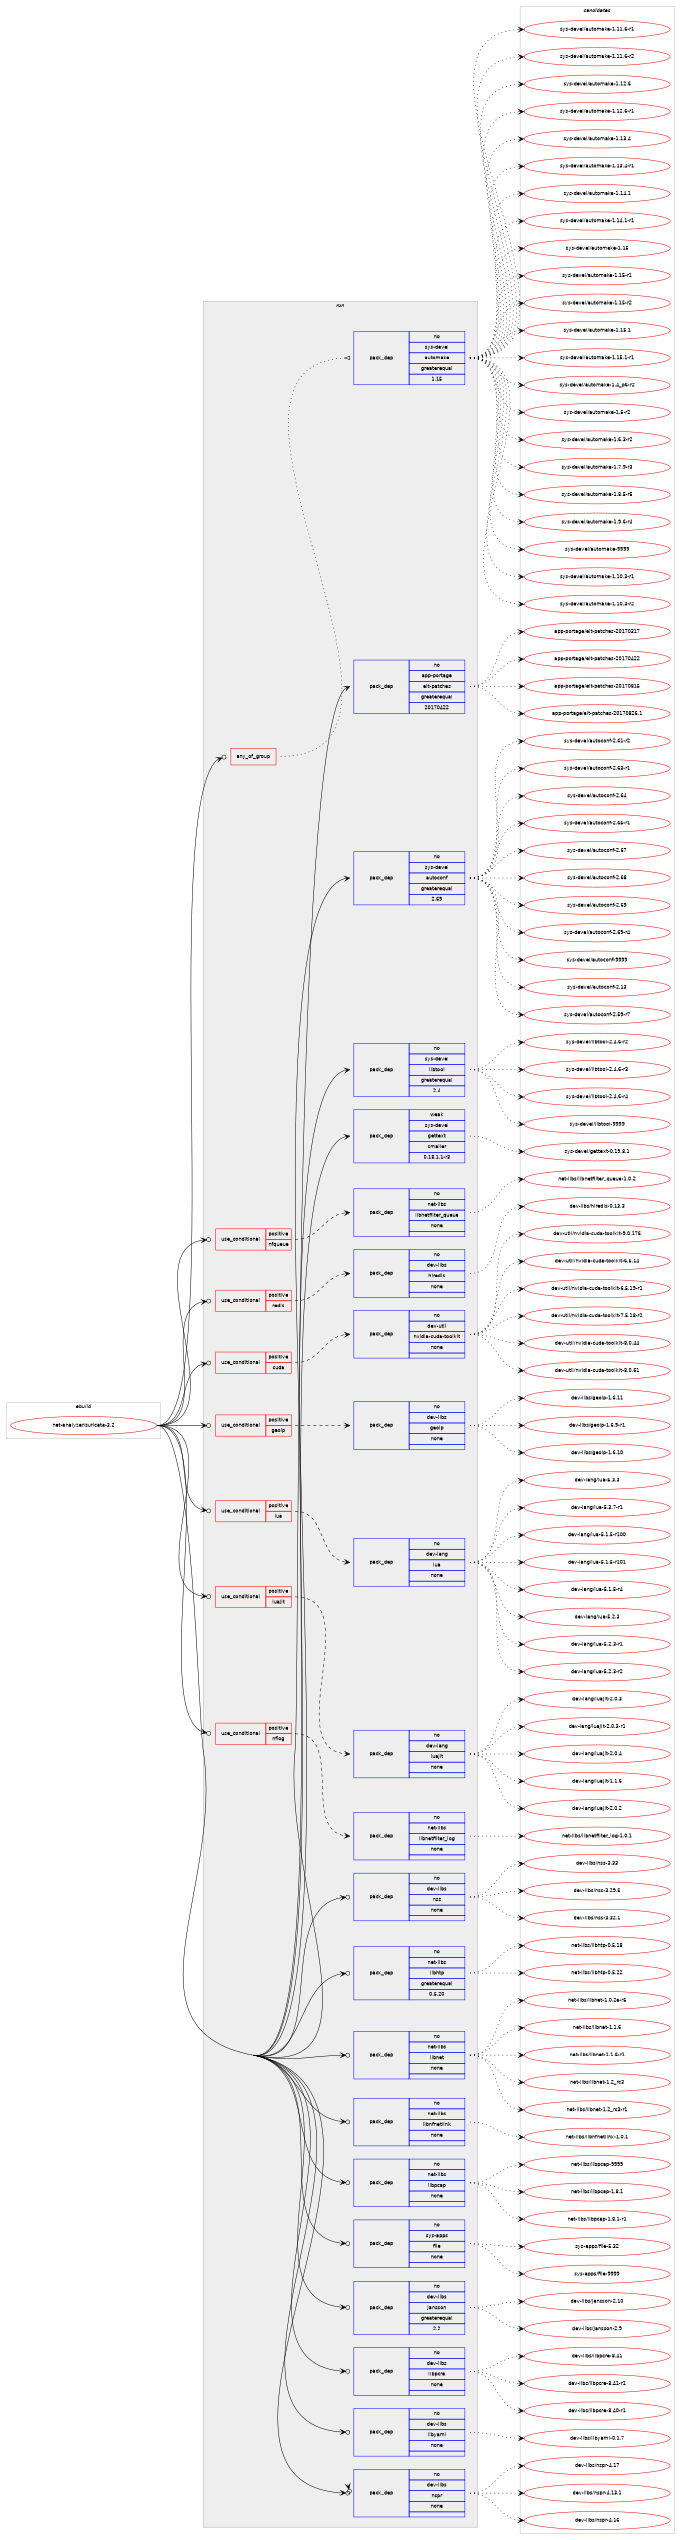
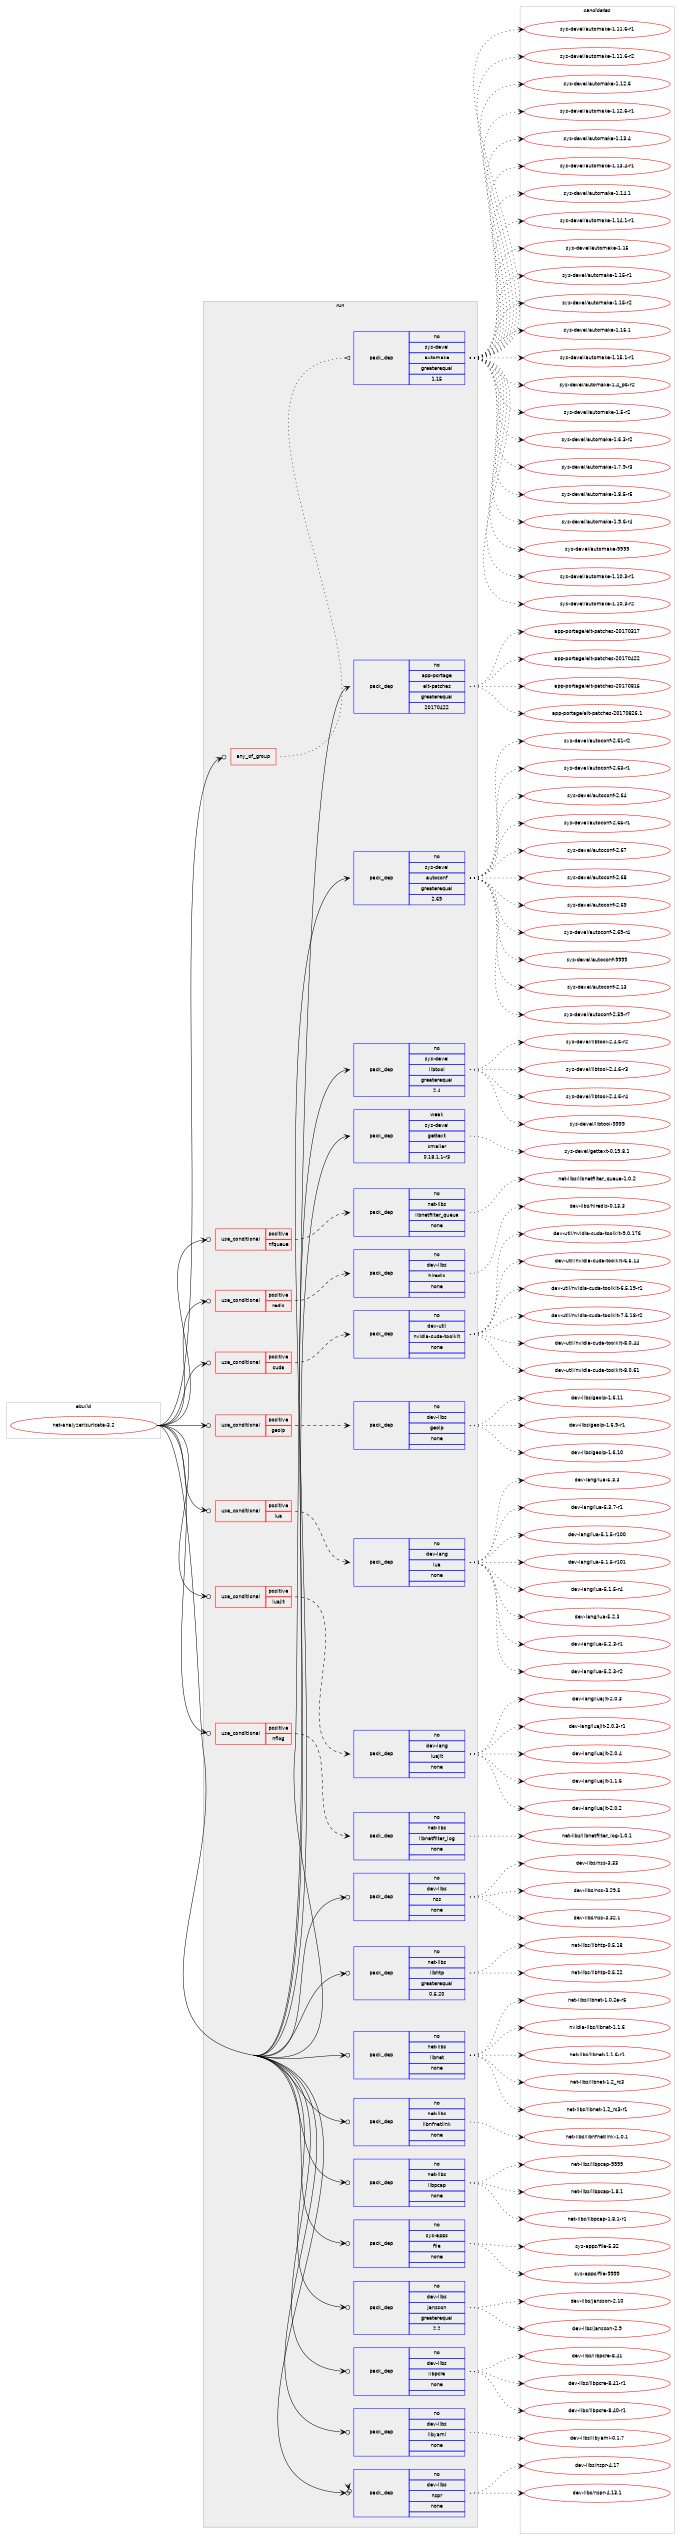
node "net-libs/libnet-1.1.6": label "net-libs/libnet-1.1.6" -> "nvidia-libs/libnet-1.1.6"
node "dev-libs/nspr-4.16": removed
